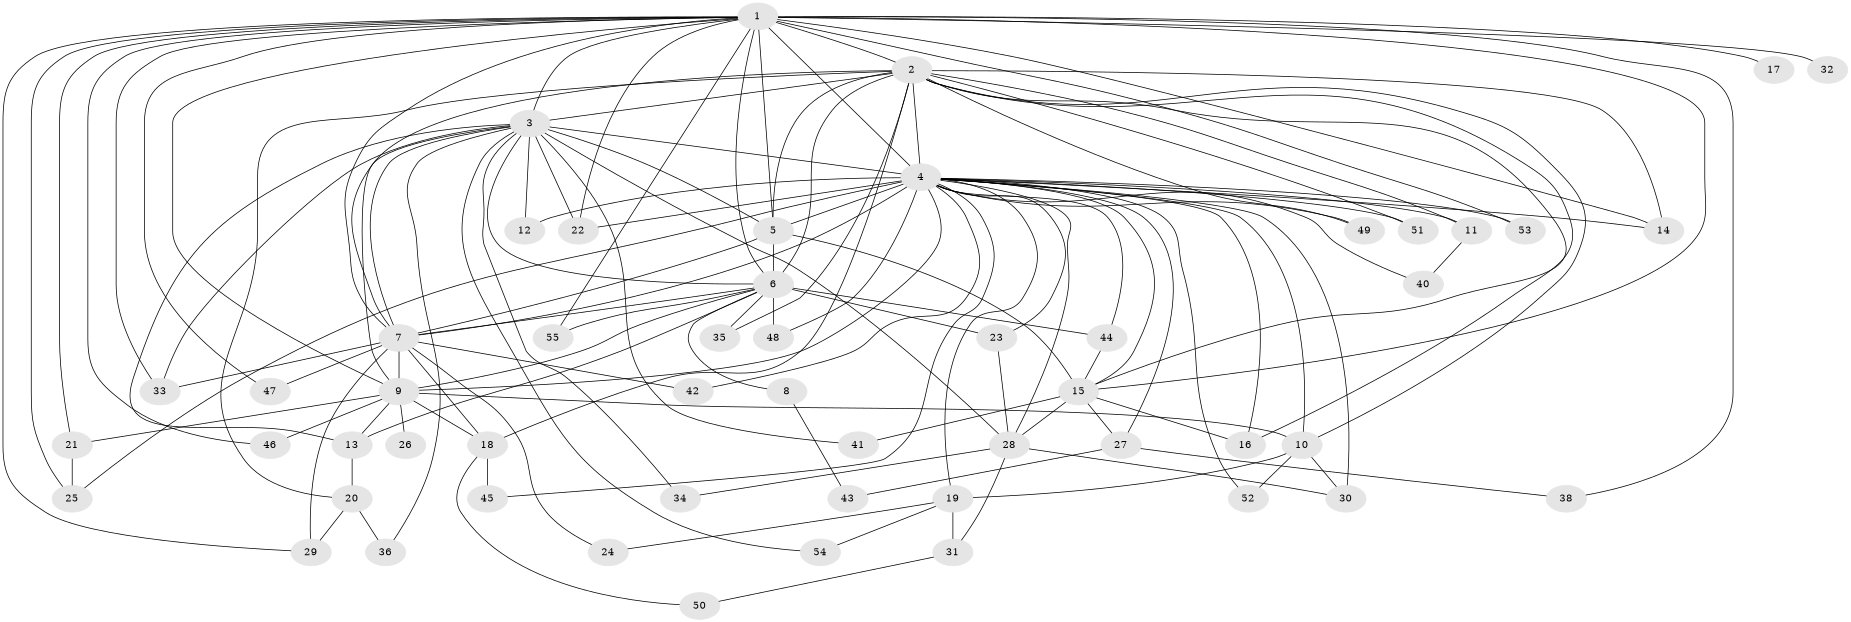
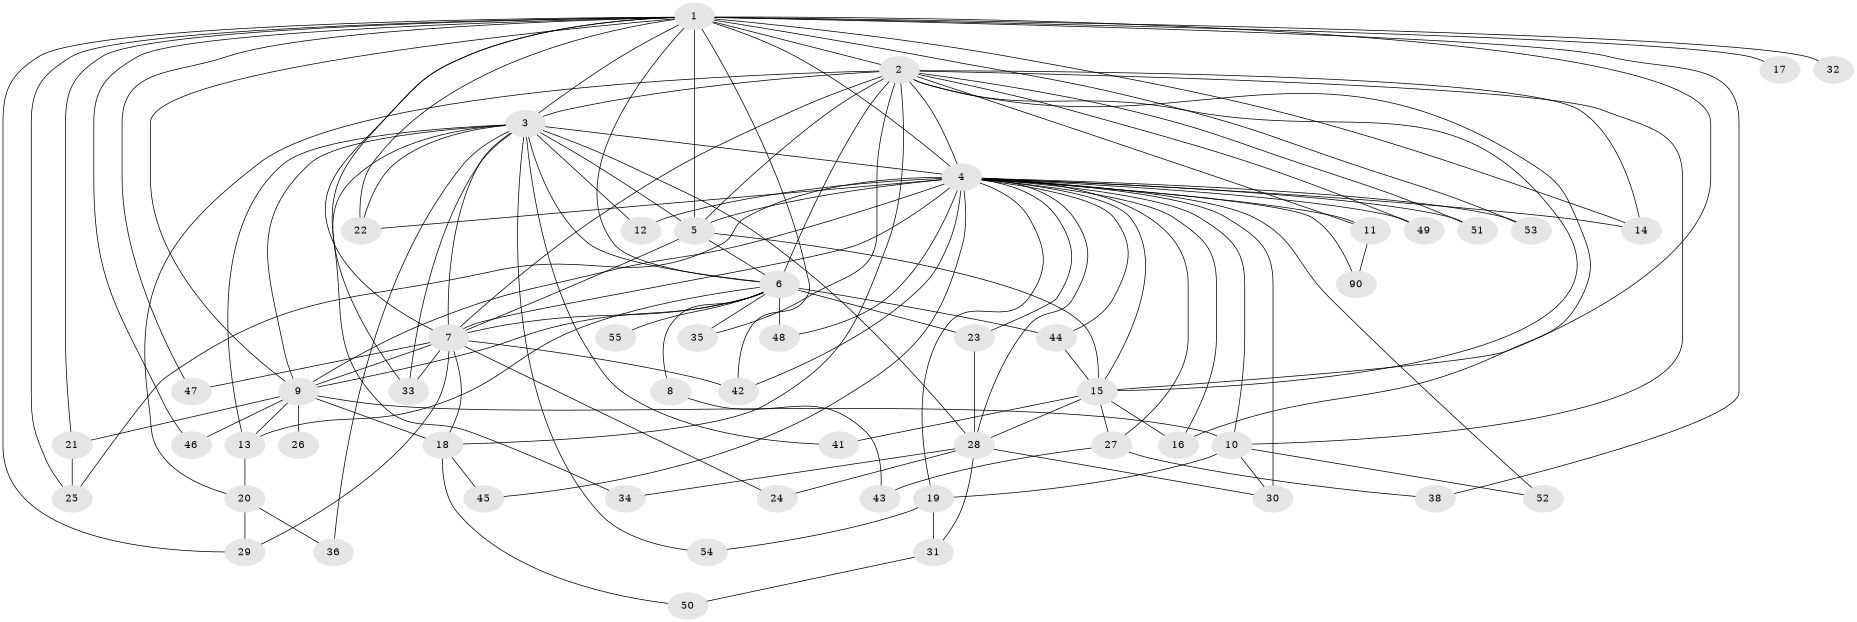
edge "1" -- "55": now "1" -- "42"
node "40": label "40" -> "90"
edge "19" -- "24": now "28" -- "24"
